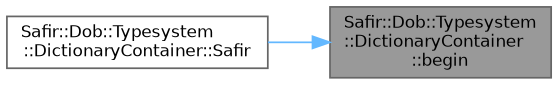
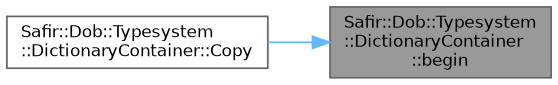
node "Safir::Dob::Typesystem ::DictionaryContainer::Safir": label "Safir::Dob::Typesystem ::DictionaryContainer::Safir" -> "Safir::Dob::Typesystem ::DictionaryContainer::Copy"
